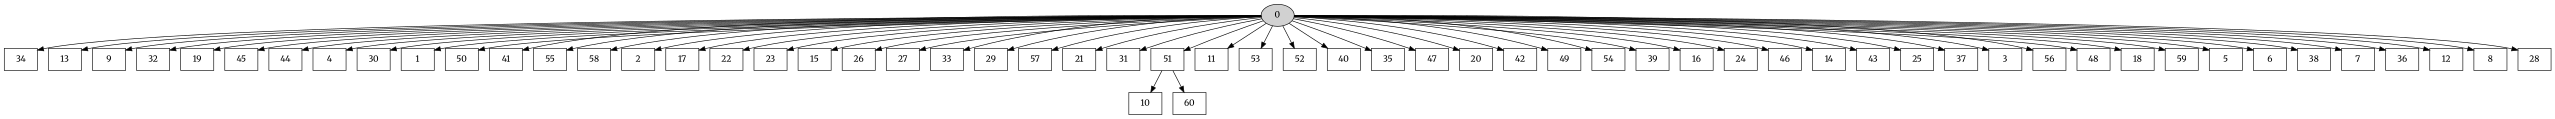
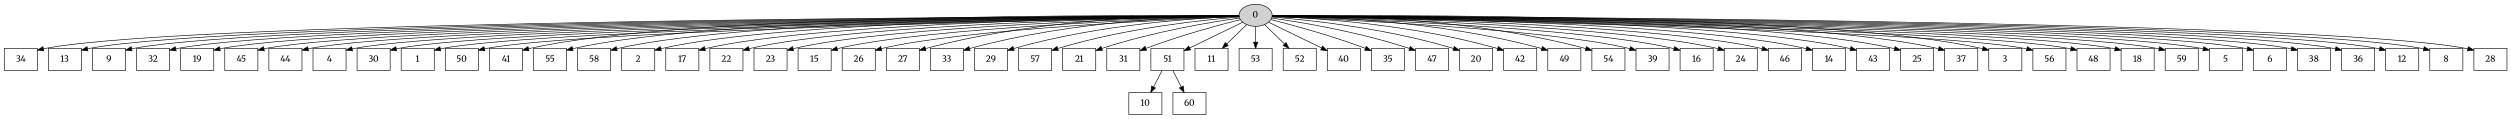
node "7": removed
